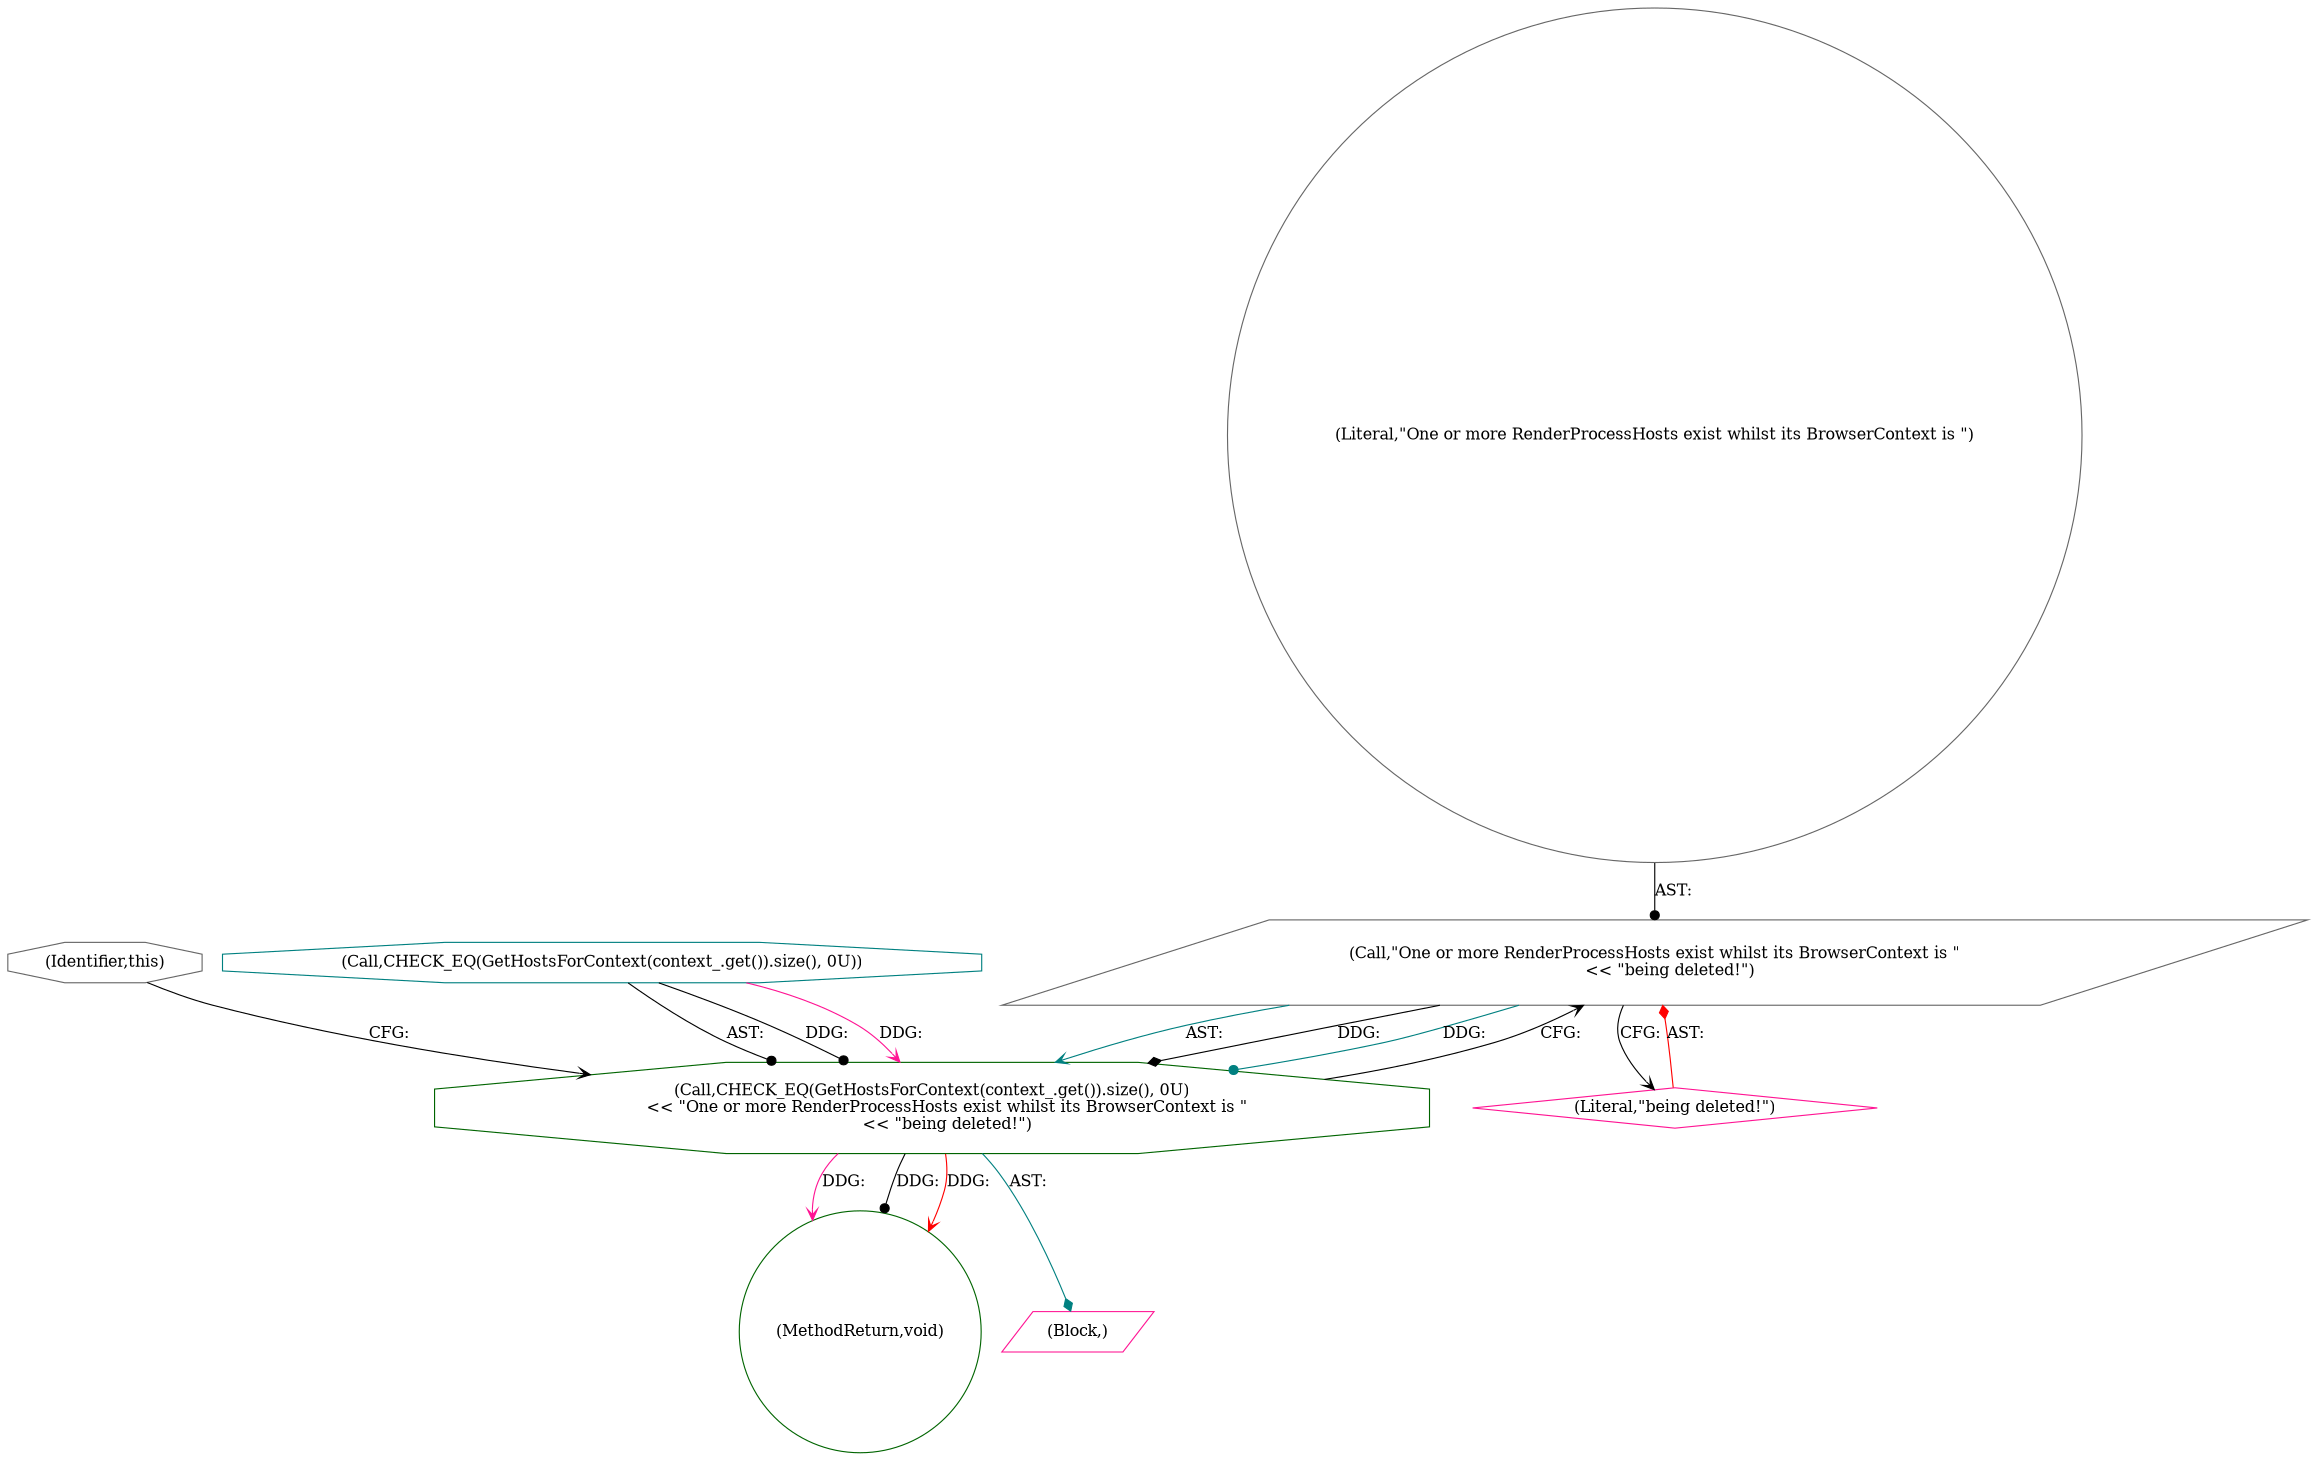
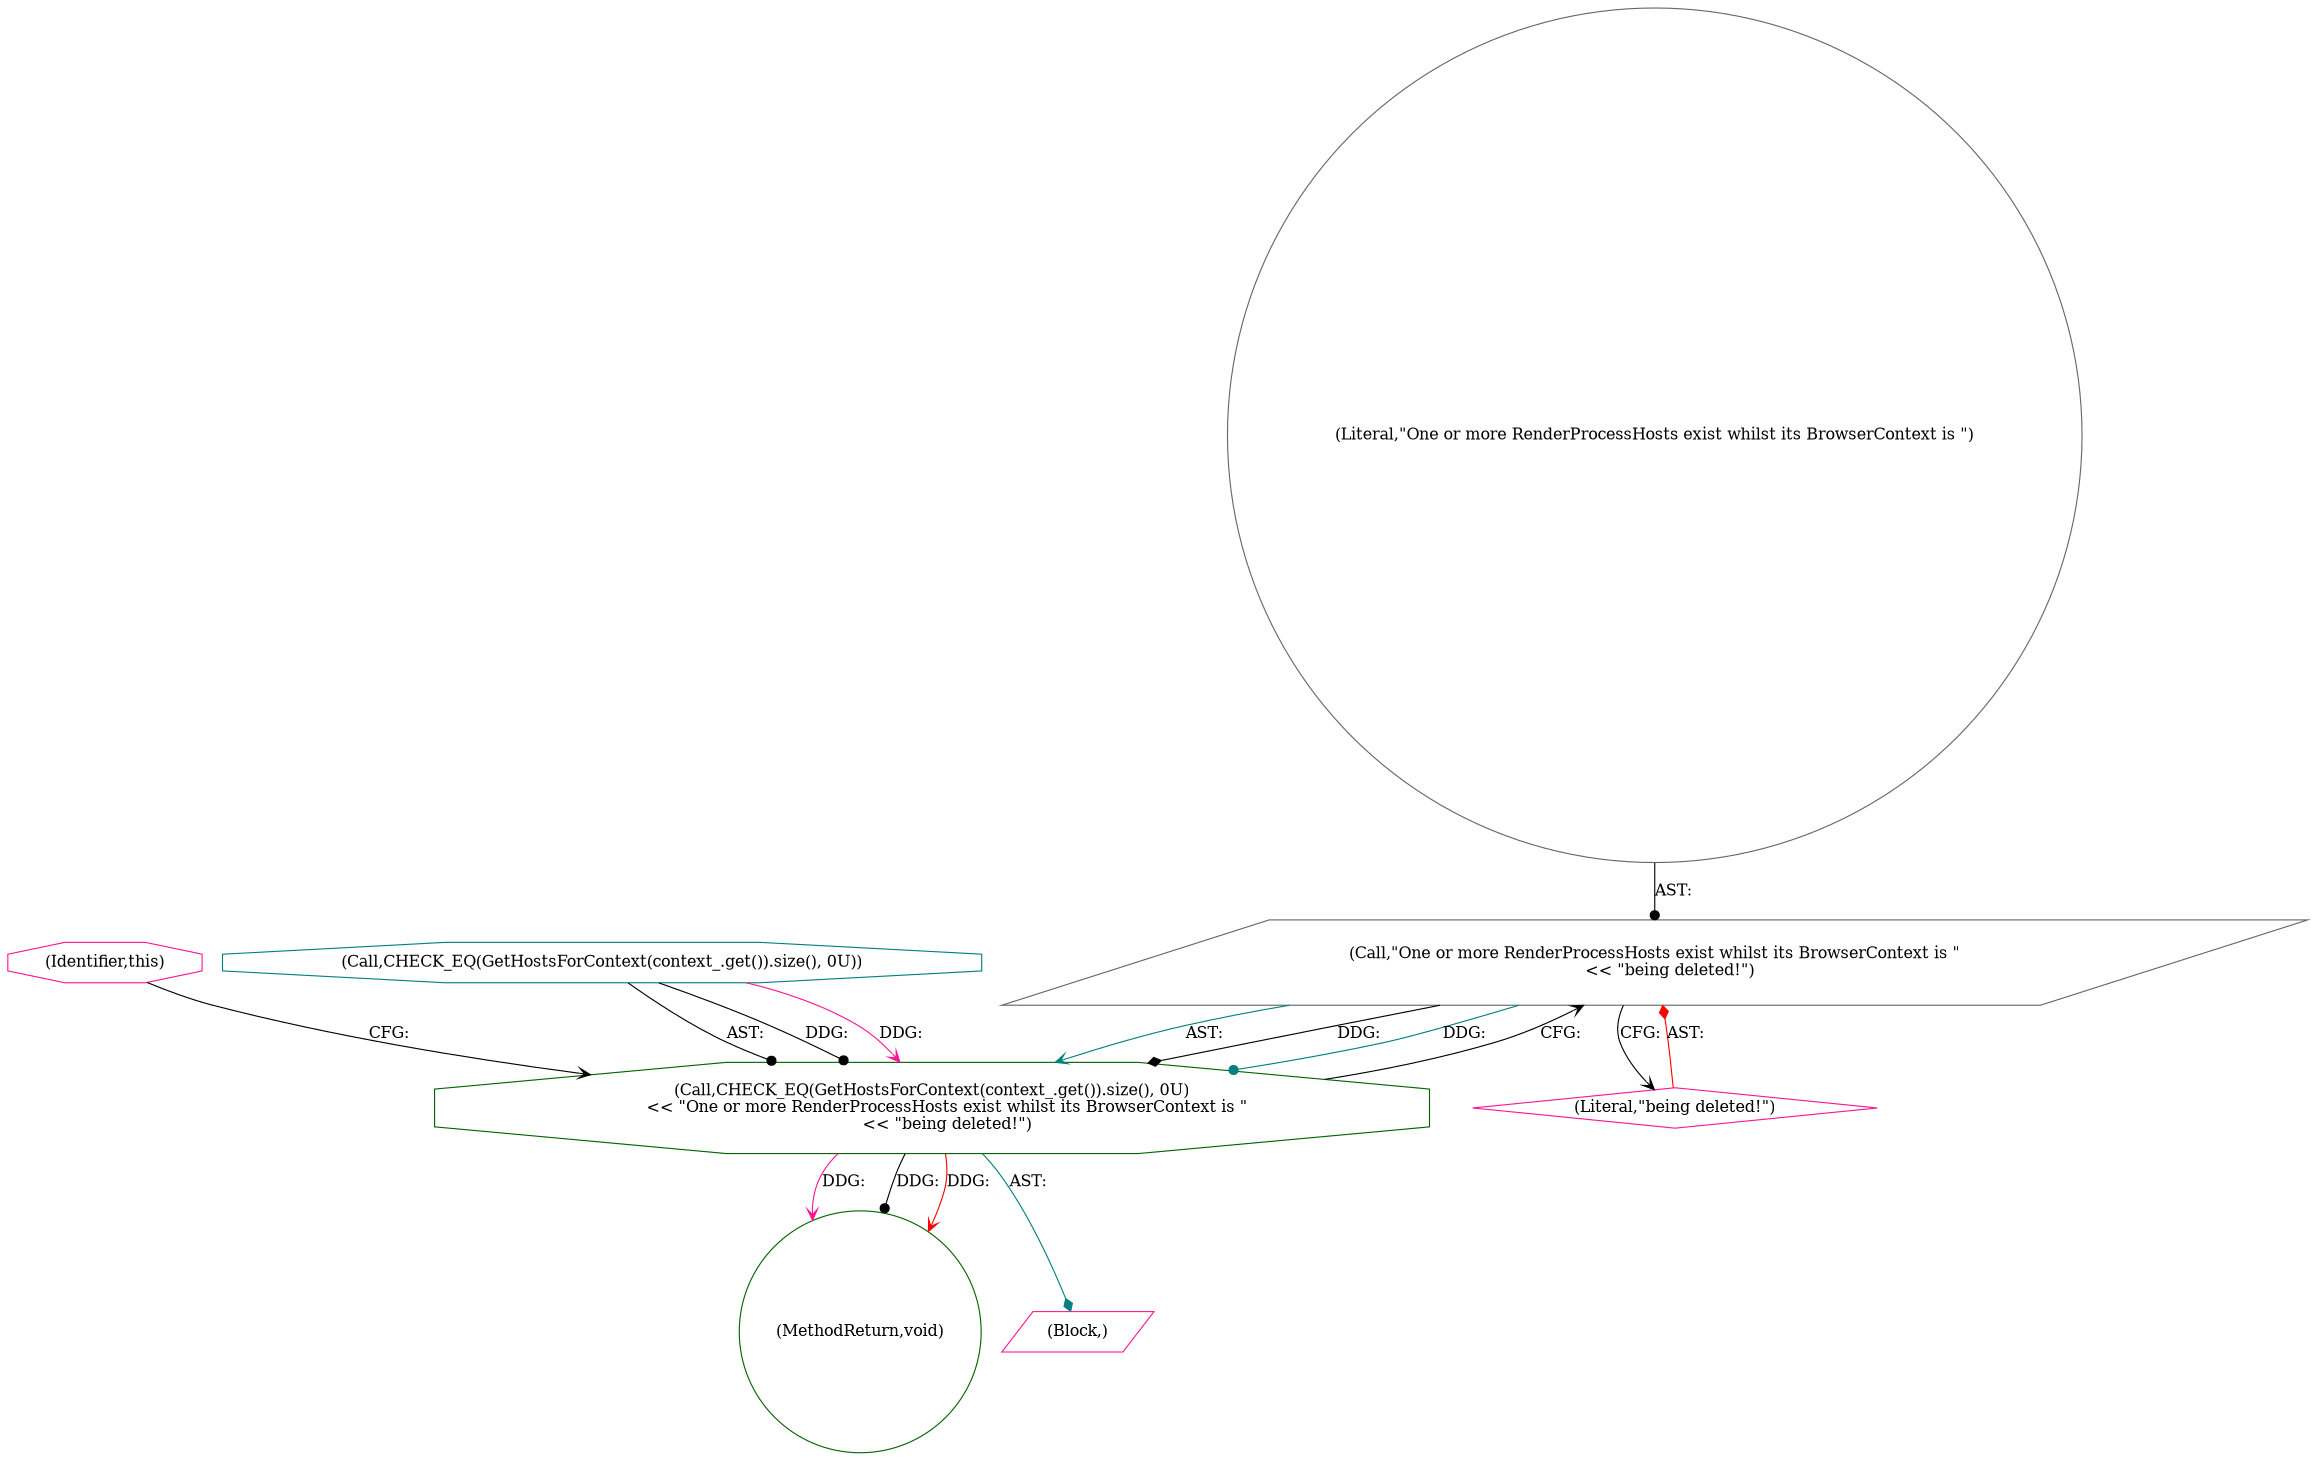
node "(Identifier,this)": color gray40 -> deeppink
